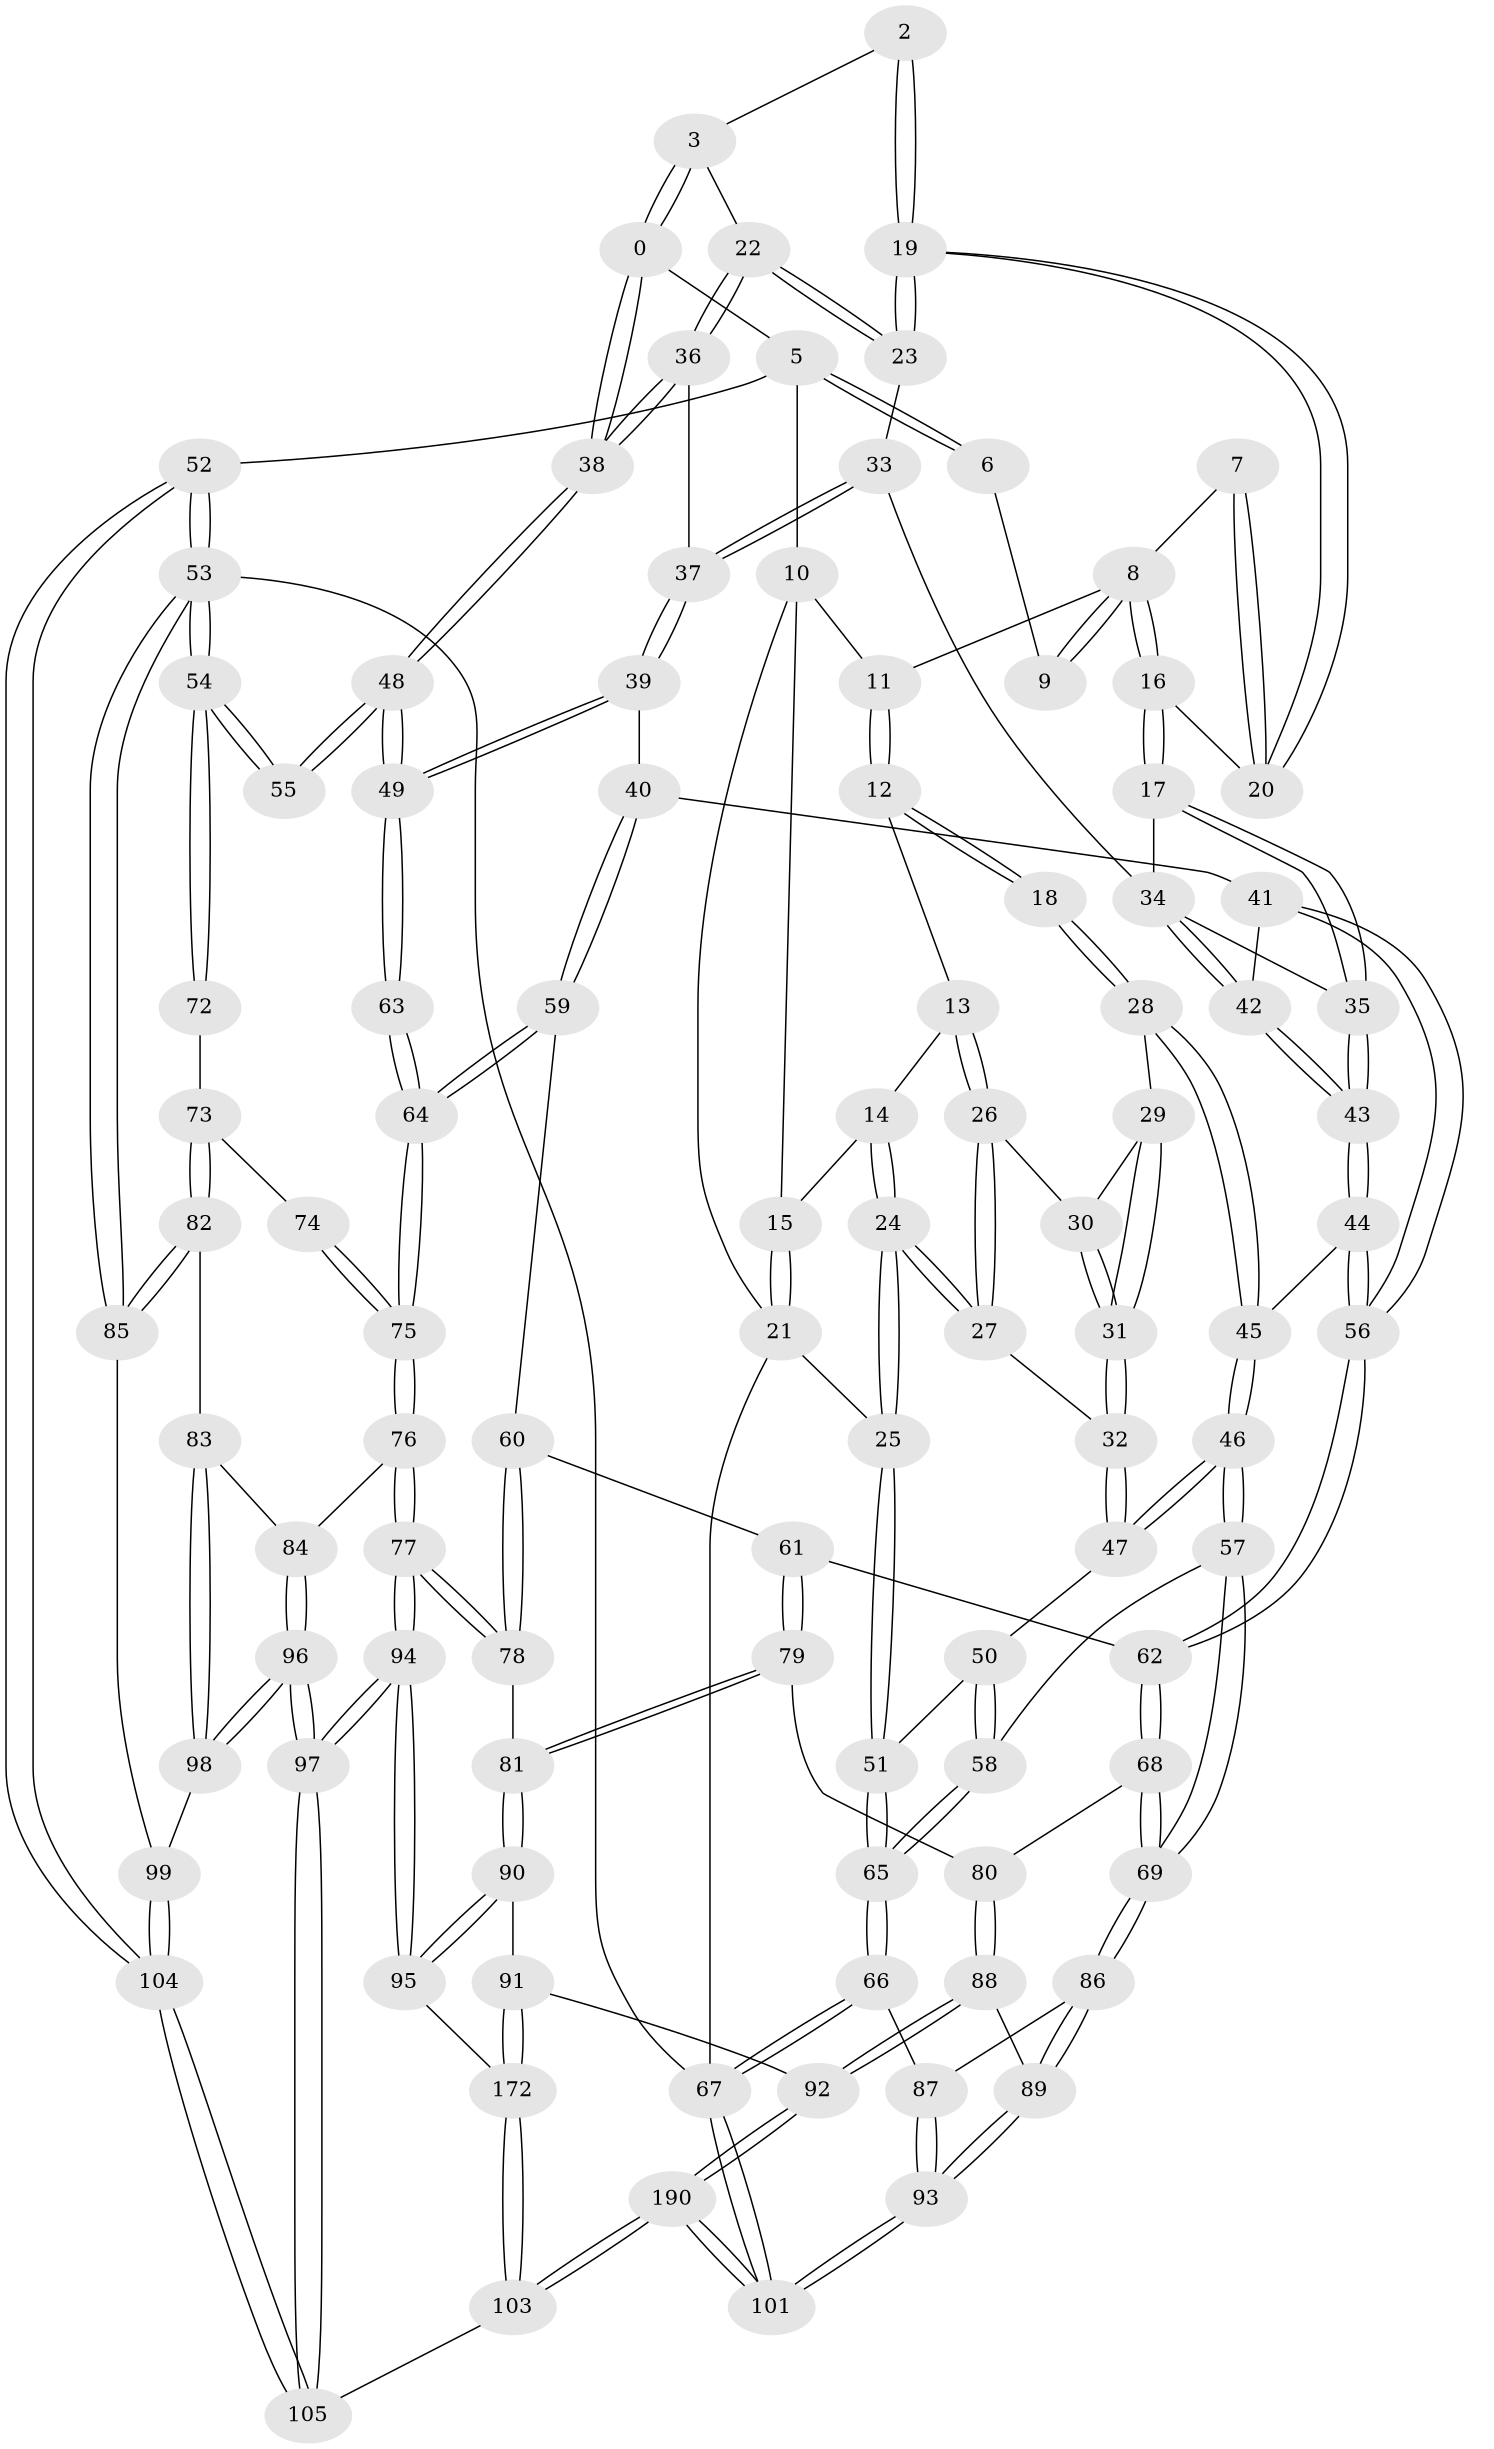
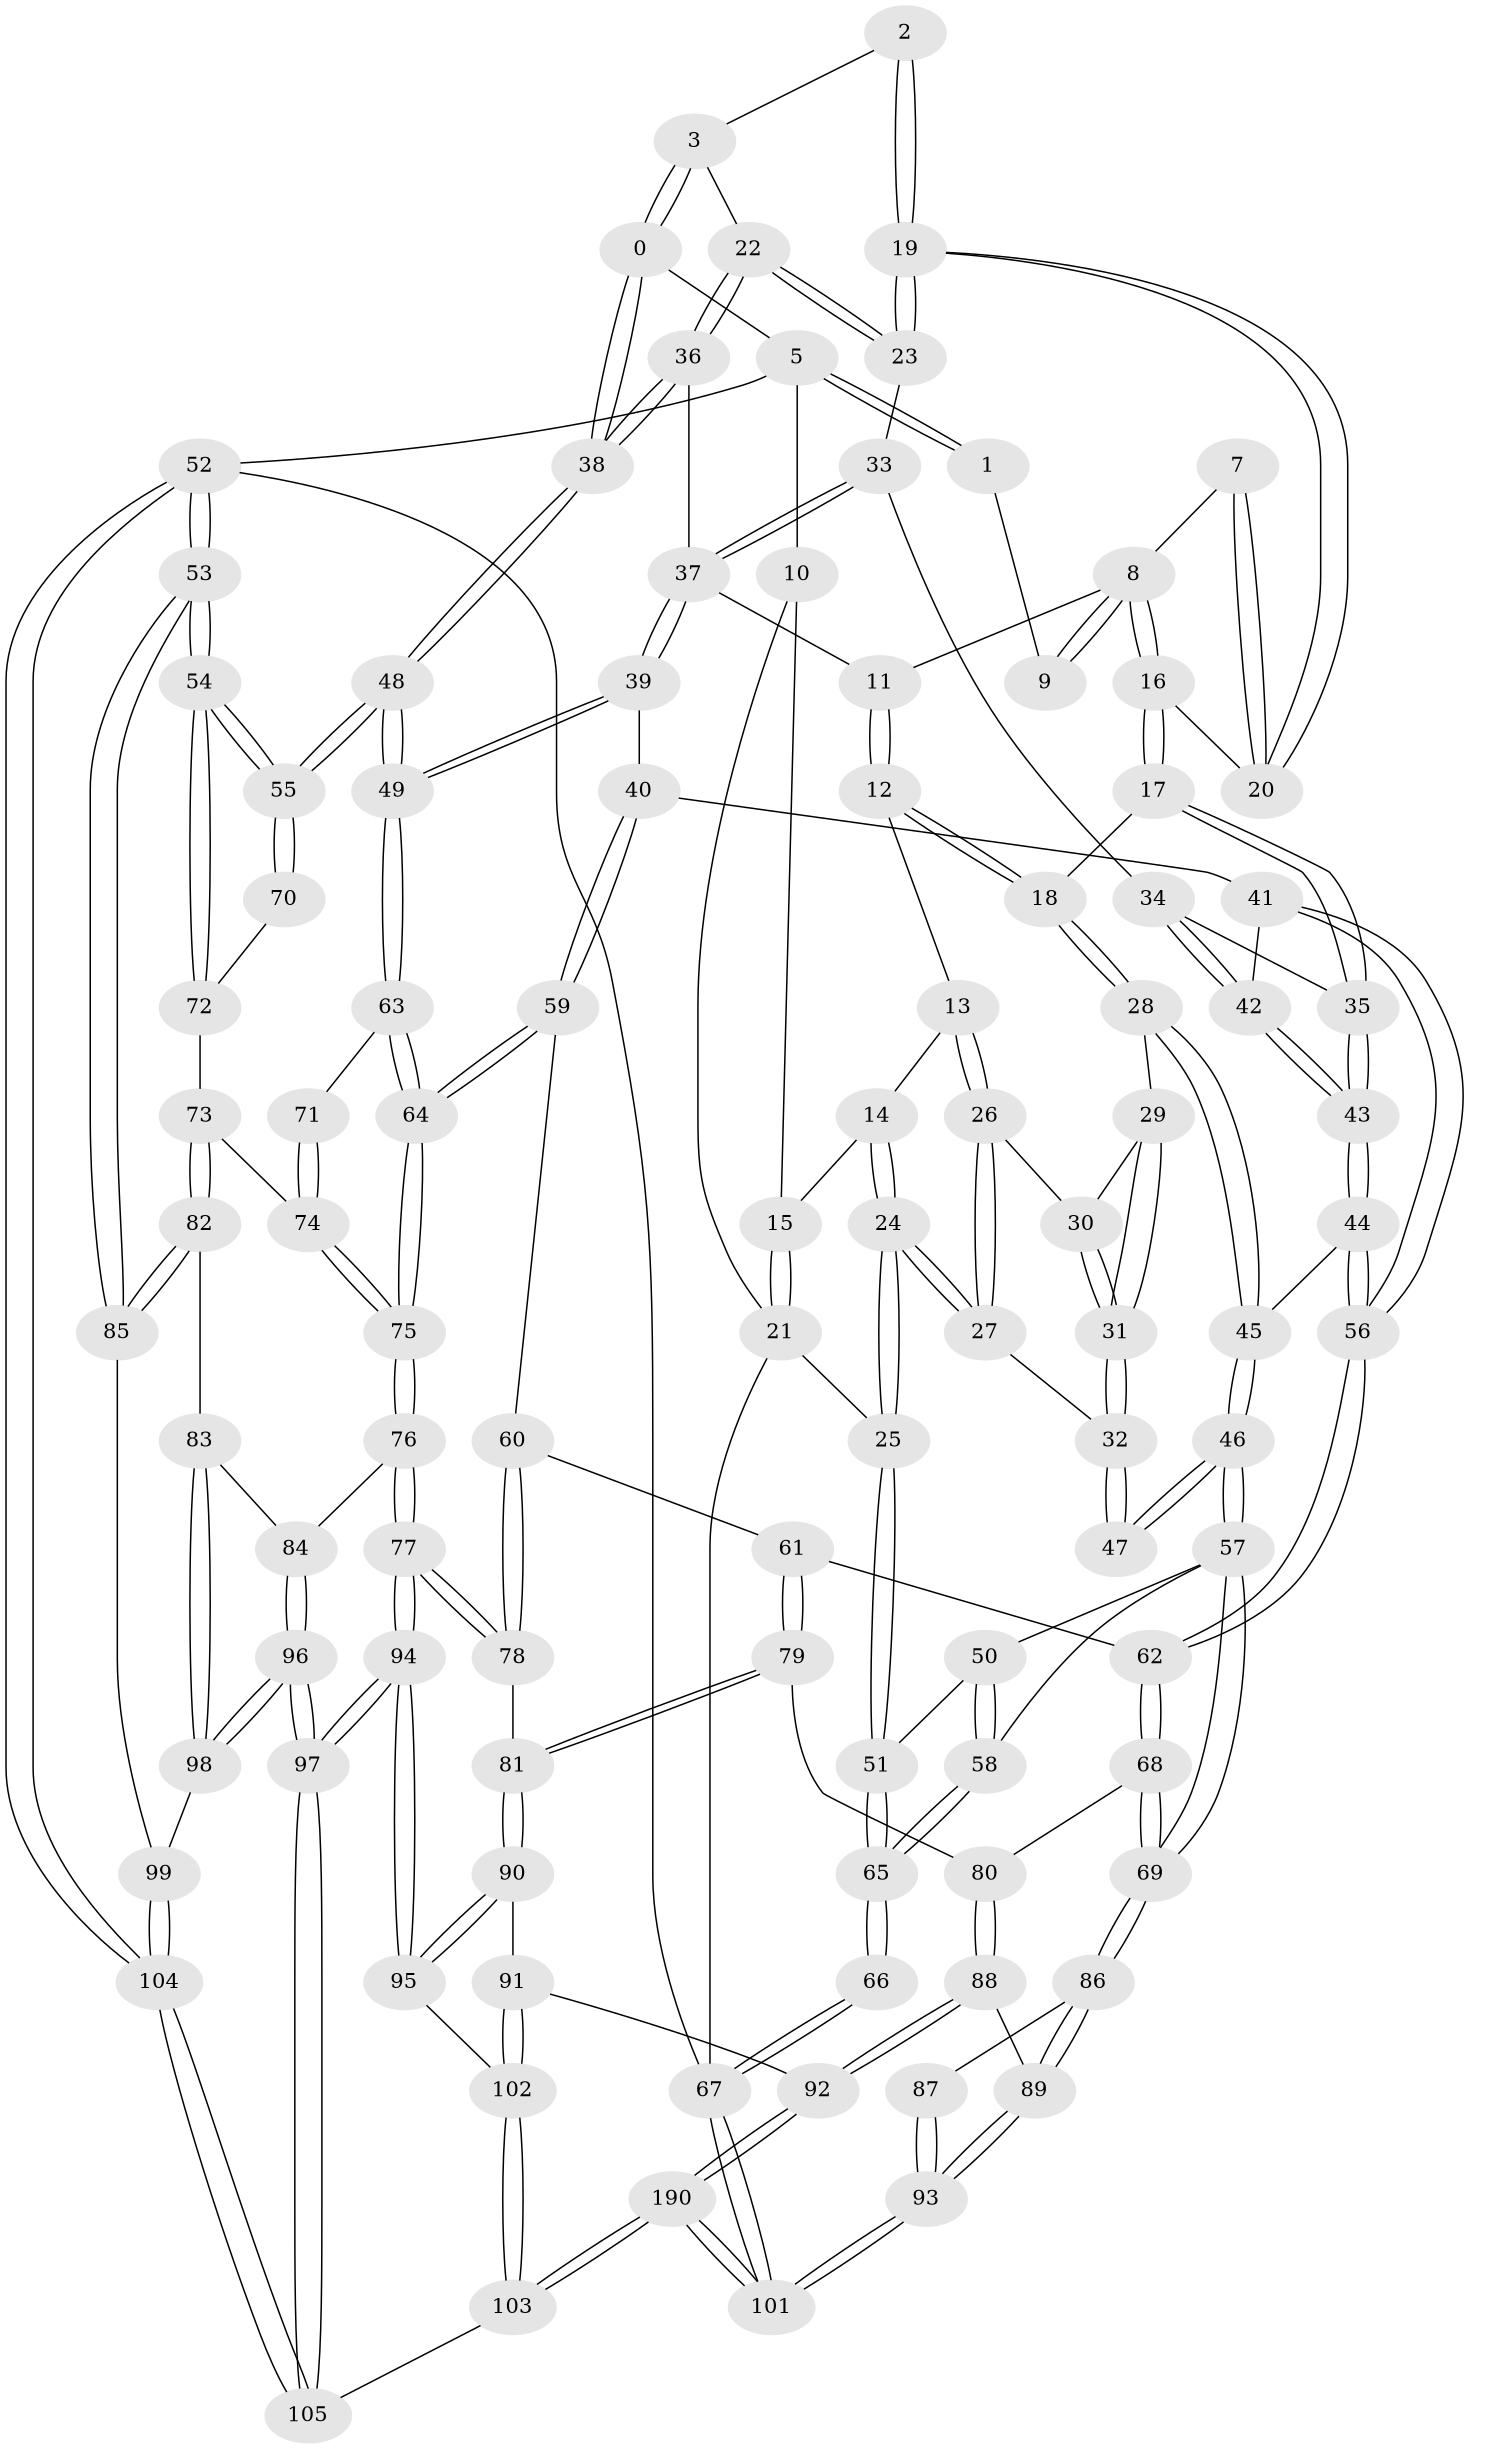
node "6": label "6" -> "1"
edge "10" -- "11": now "37" -- "11"
edge "17" -- "34": now "17" -- "18"
node "70": added
node "71": added
edge "53" -- "67": now "52" -- "67"
edge "47" -- "50": now "57" -- "50"
edge "66" -- "87": removed
node "172": label "172" -> "102"
